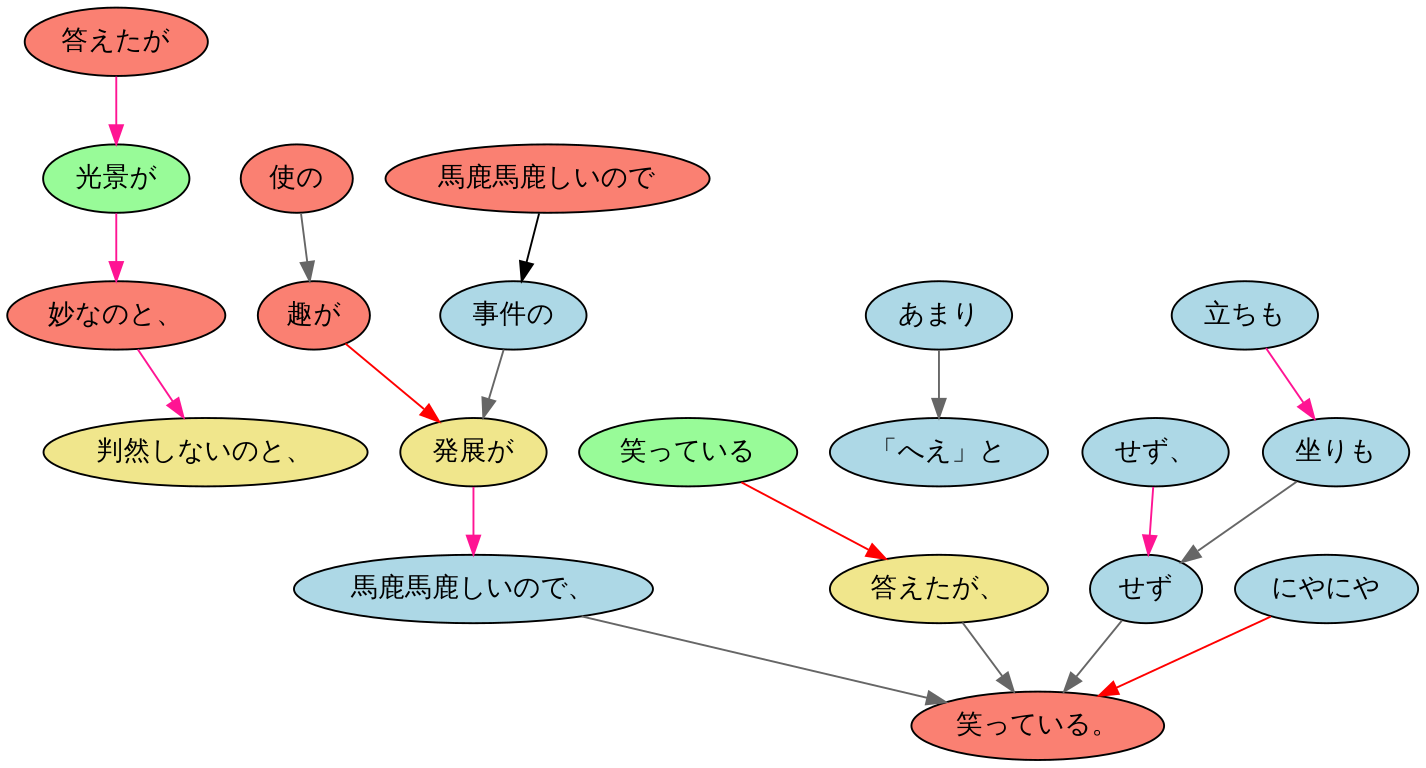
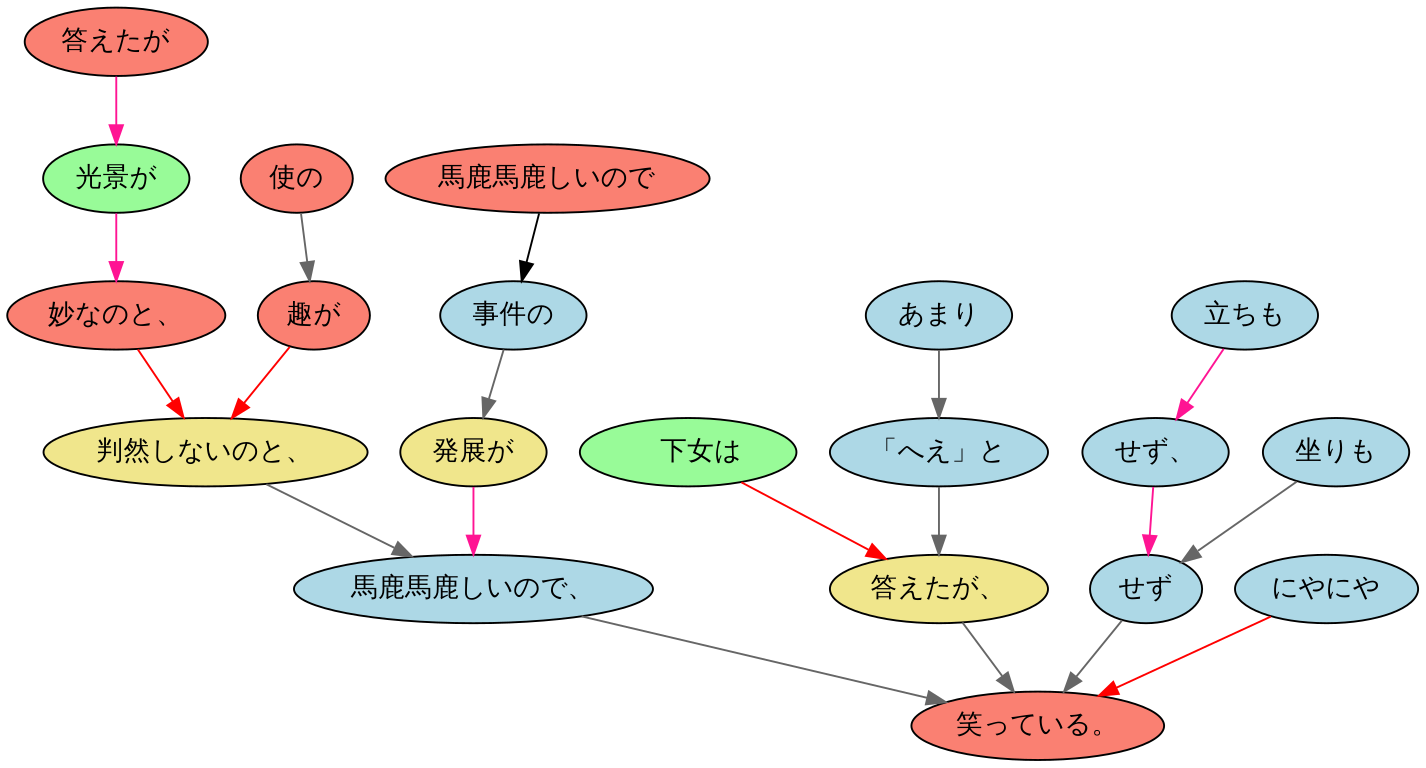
edge "立ちも" -> "坐りも": now "立ちも" -> "せず、"
edge "妙なのと、" -> "判然しないのと、": color deeppink -> red
edge "趣が" -> "発展が": now "趣が" -> "判然しないのと、"
node "笑っている": label "笑っている" -> "下女は"
edge "「へえ」と" -> "答えたが、": added
edge "判然しないのと、" -> "馬鹿馬鹿しいので、": added
